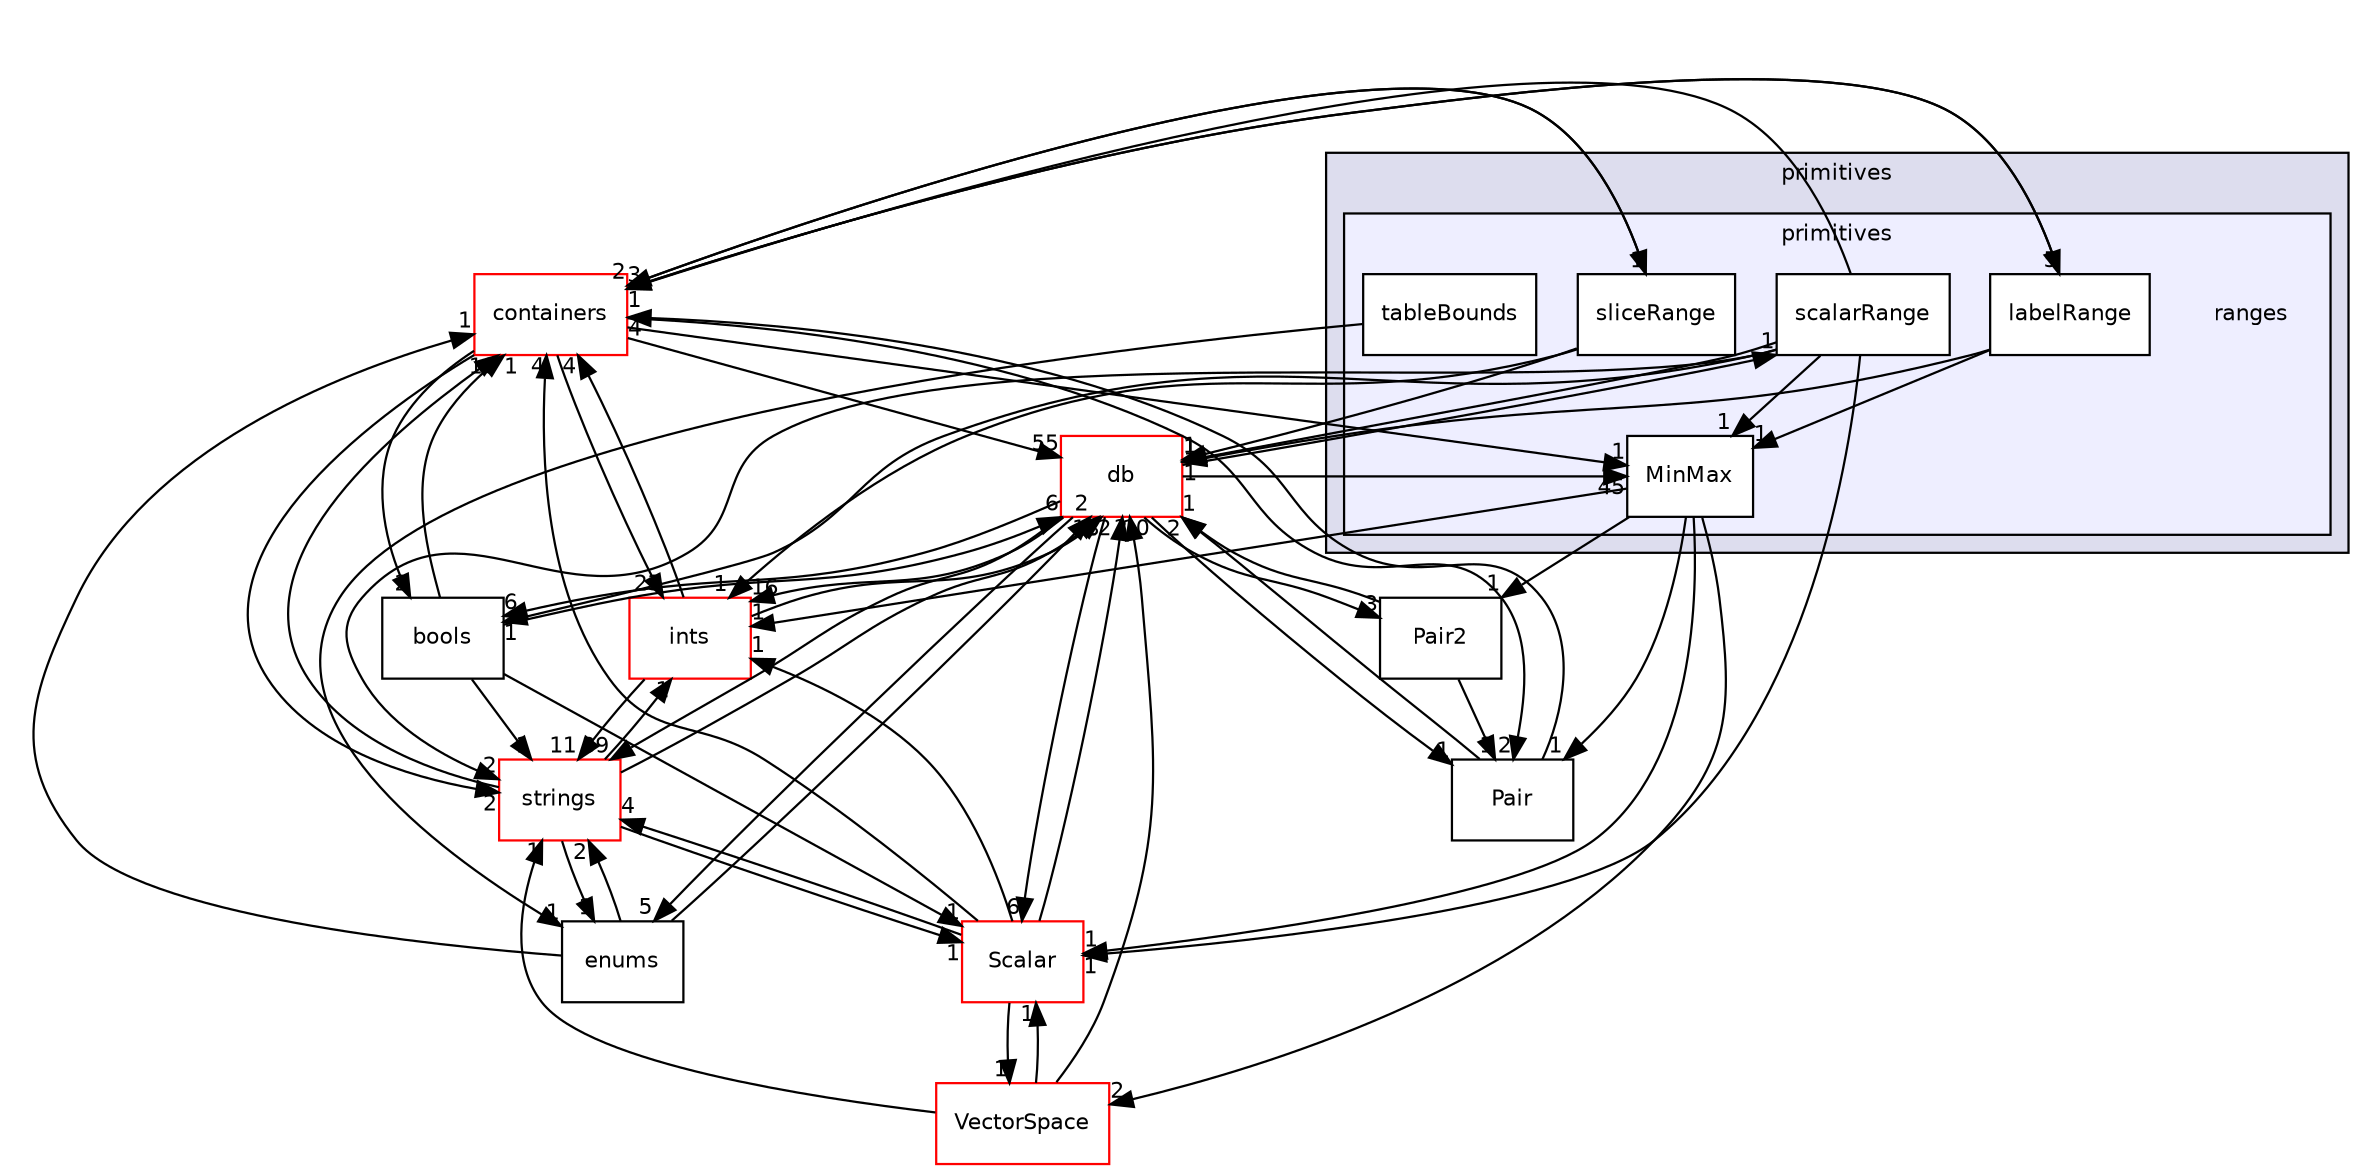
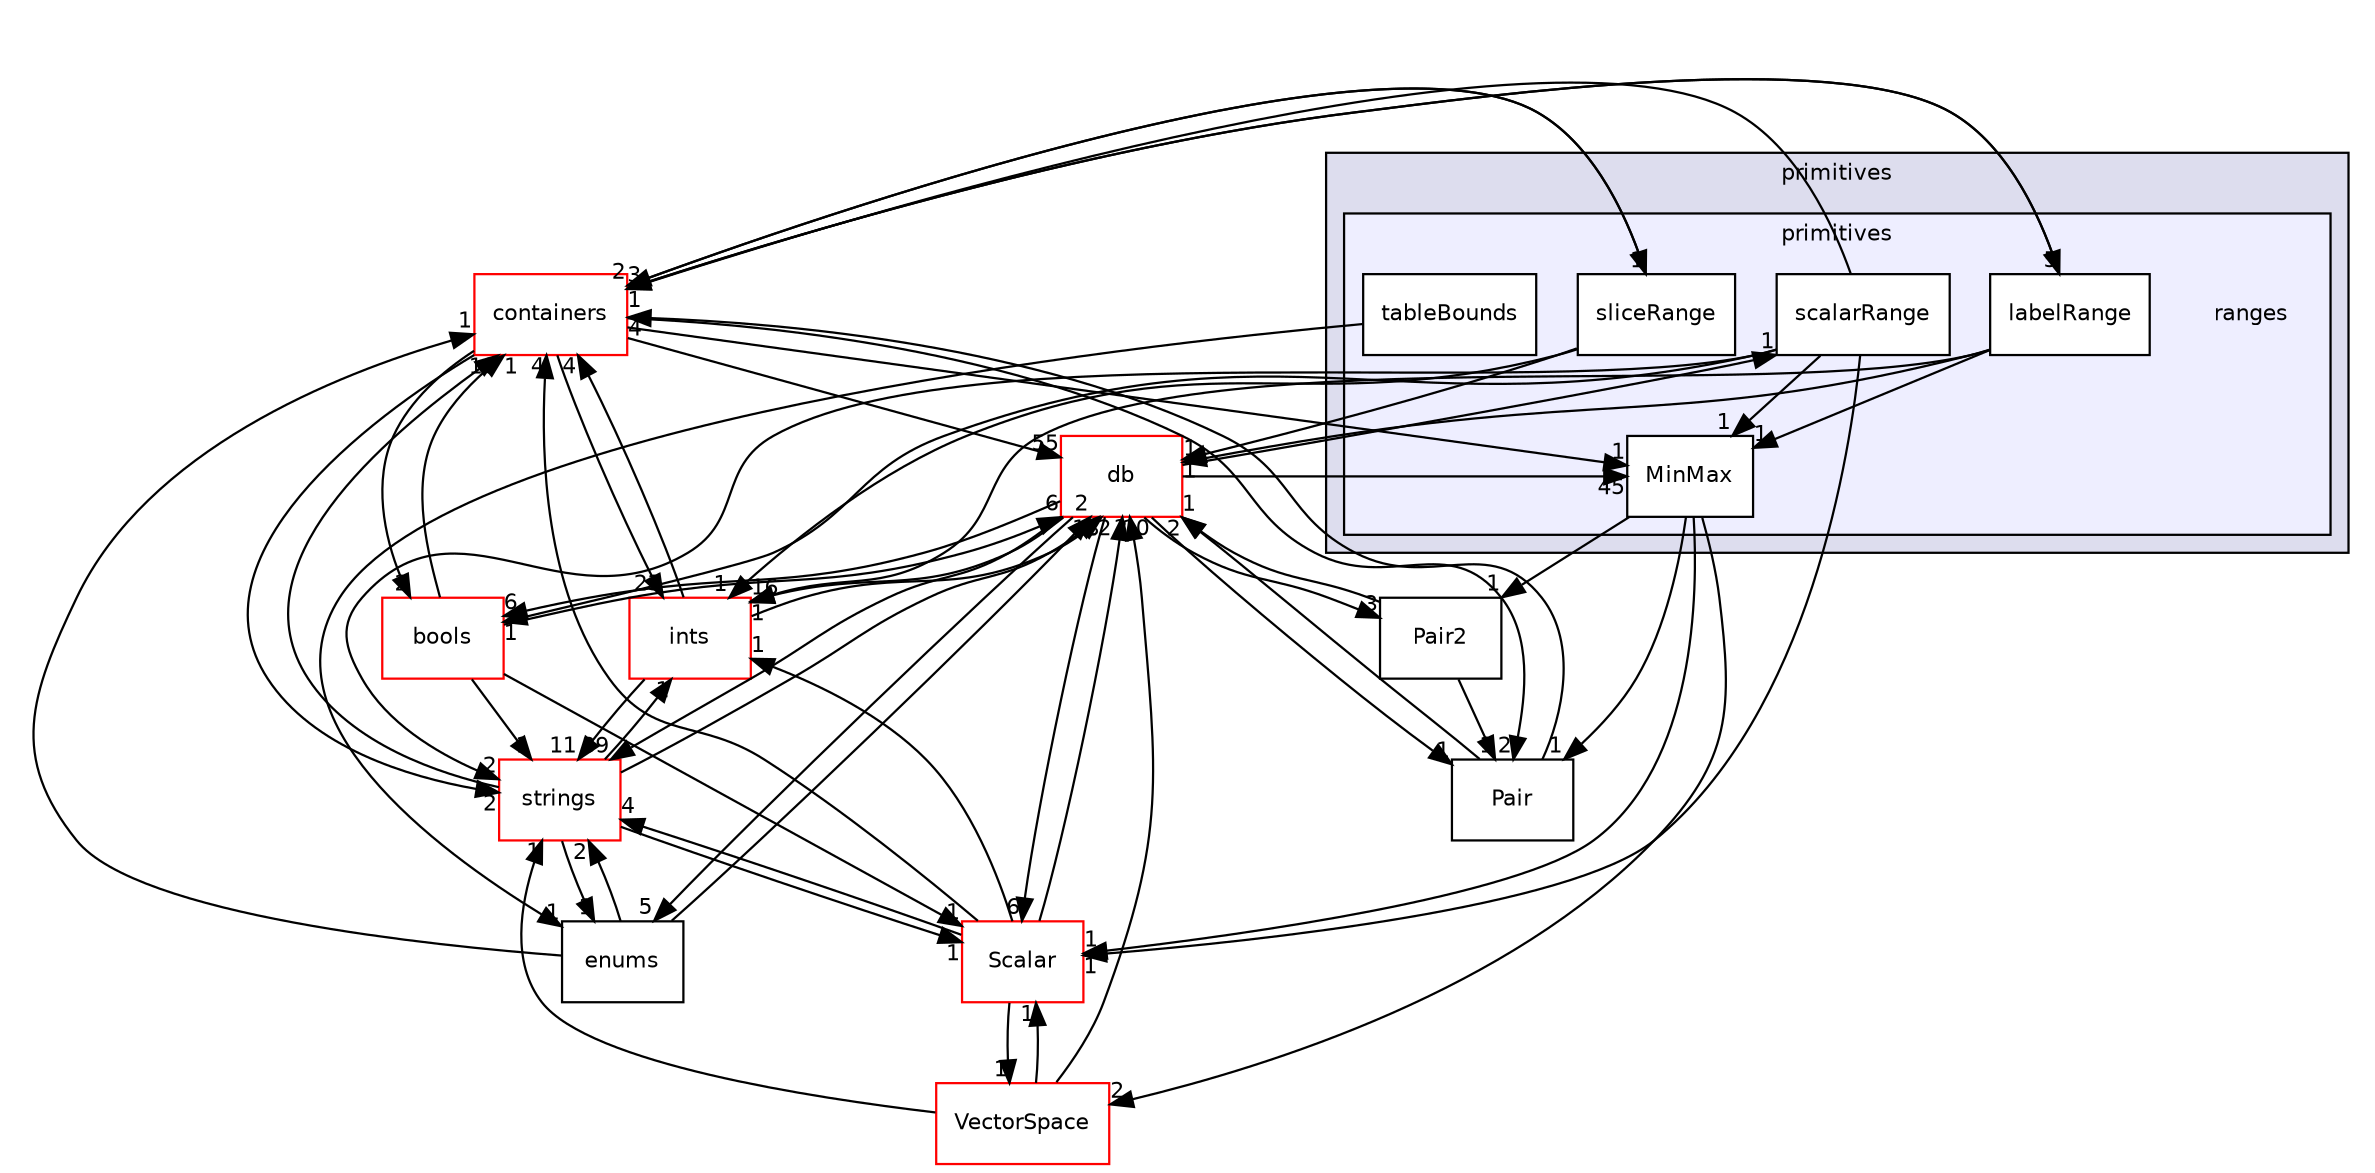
edge "scalarRange" -> "db": removed
edge "MinMax" -> "ints": now "labelRange" -> "ints"
node "bools": color black -> red
